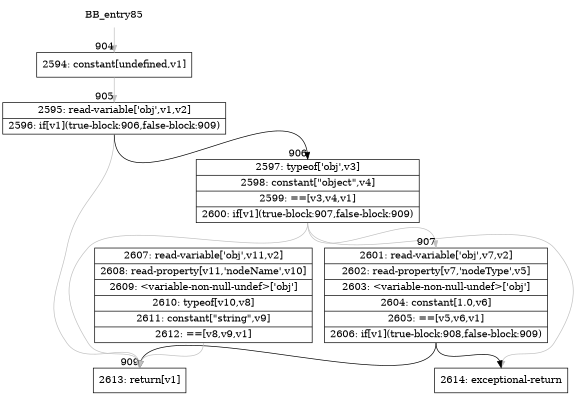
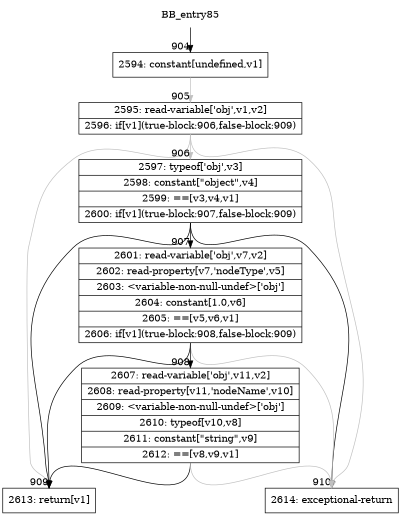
edge "BB_entry85" -> "2594: constant[undefined,v1]": color gray -> black
edge "2595: read-variable['obj',v1,v2]" -> "2597: typeof['obj',v3]": color black -> gray
edge "2597: typeof['obj',v3]" -> "2614: exceptional-return": color gray -> black
edge "2597: typeof['obj',v3]" -> "2601: read-variable['obj',v7,v2]": color gray -> black
edge "2597: typeof['obj',v3]" -> "2613: return[v1]": color gray -> black
edge "2595: read-variable['obj',v1,v2]" -> "2614: exceptional-return": added
edge "2601: read-variable['obj',v7,v2]" -> "2607: read-variable['obj',v11,v2]": added
edge "2607: read-variable['obj',v11,v2]" -> "2613: return[v1]": color gray -> black
edge "2601: read-variable['obj',v7,v2]" -> "2614: exceptional-return": color black -> gray
edge "2607: read-variable['obj',v11,v2]" -> "2614: exceptional-return": added
